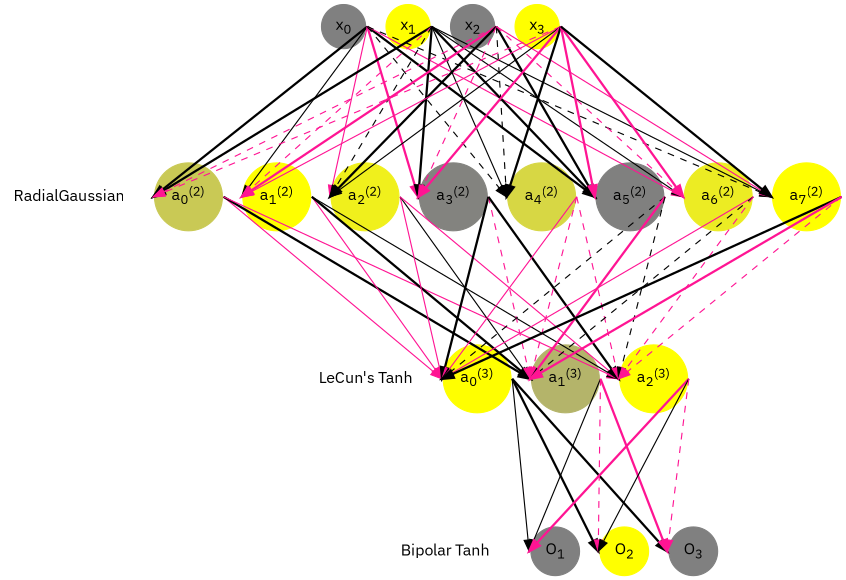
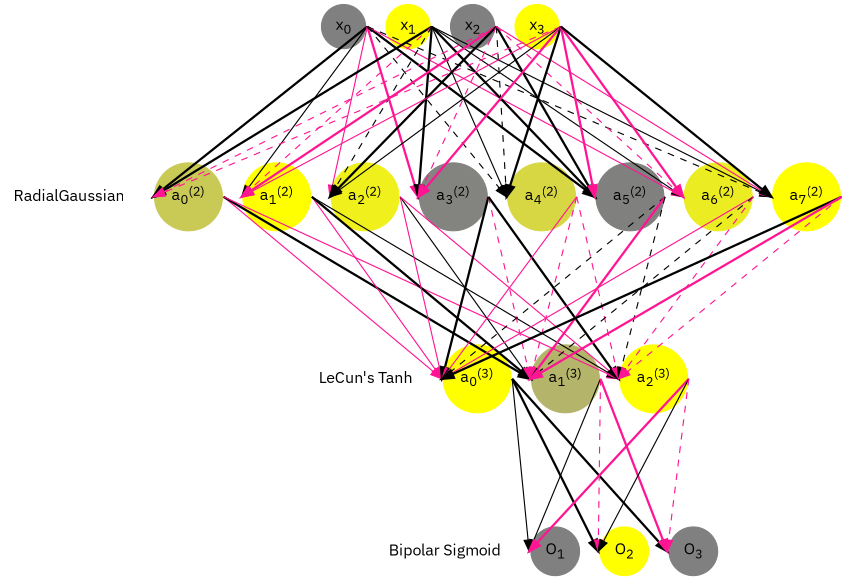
node "Bipolar Tanh": label "Bipolar Tanh" -> "Bipolar Sigmoid"
